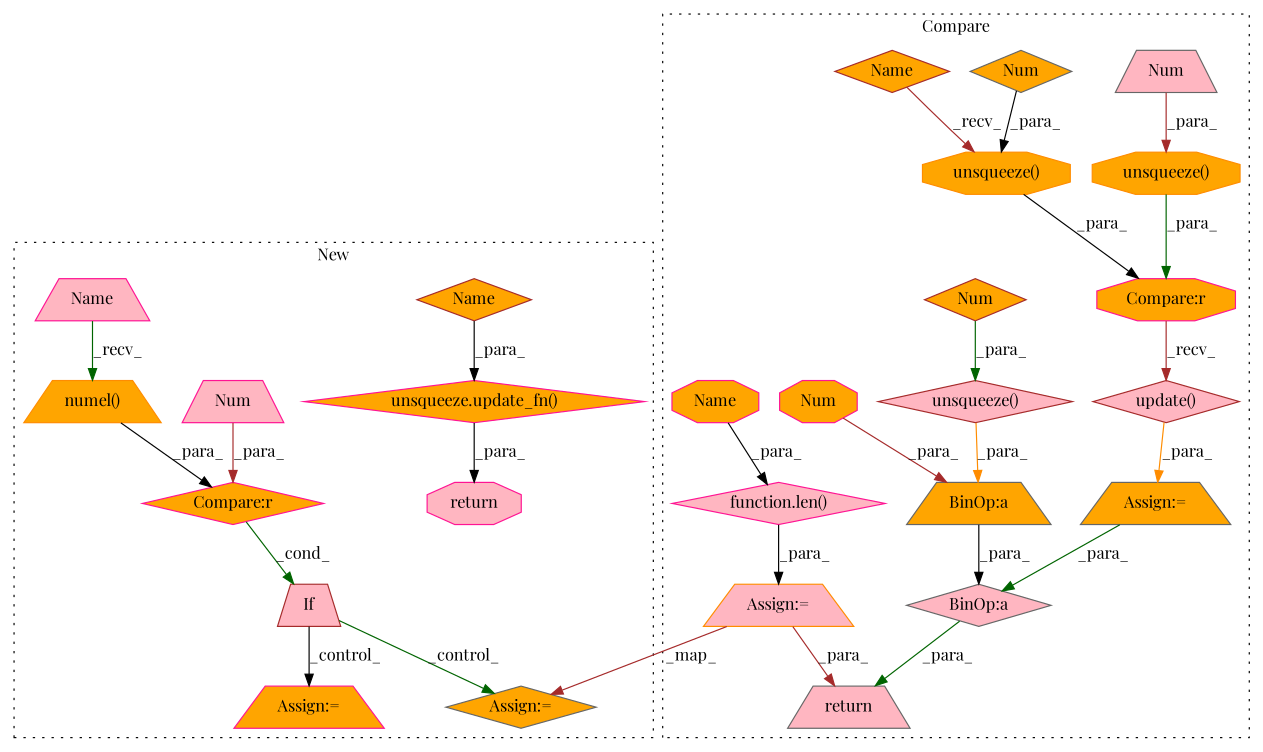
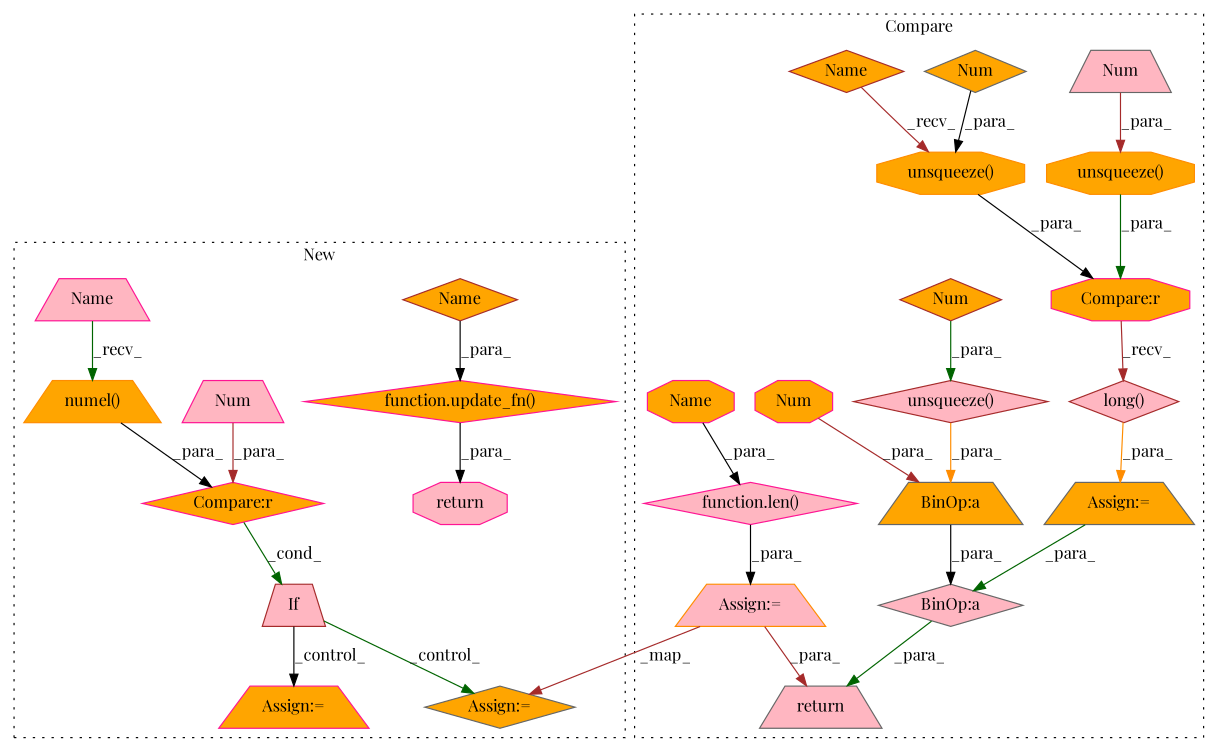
node "unsqueeze.update_fn()": label "unsqueeze.update_fn()" -> "function.update_fn()"
node "update()": label "update()" -> "long()"
